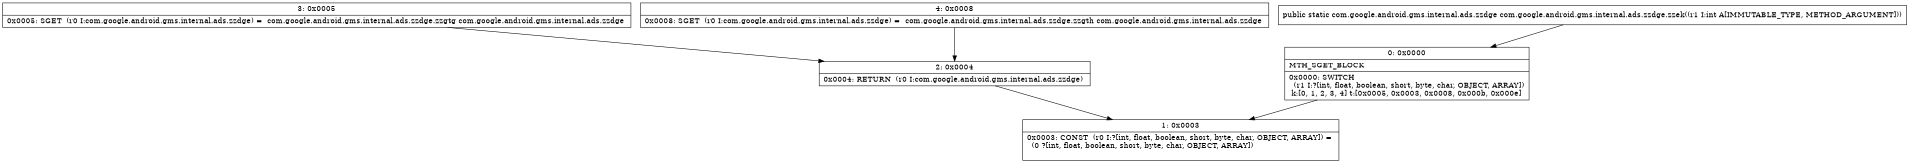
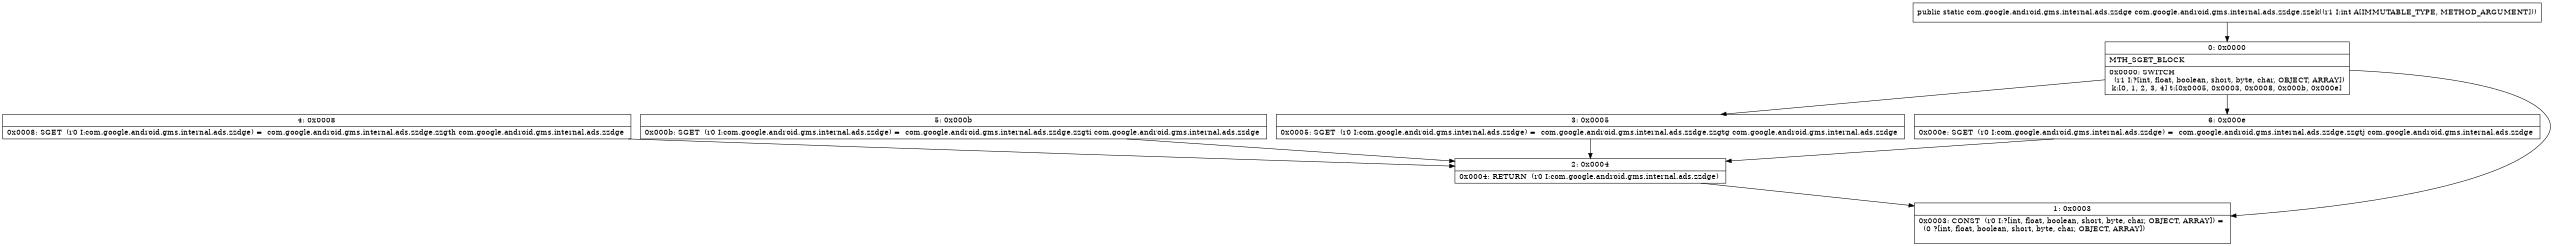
edge "0: 0x0000" -> "3: 0x0005": added
node "5: 0x000b": added
node "6: 0x000e": added
